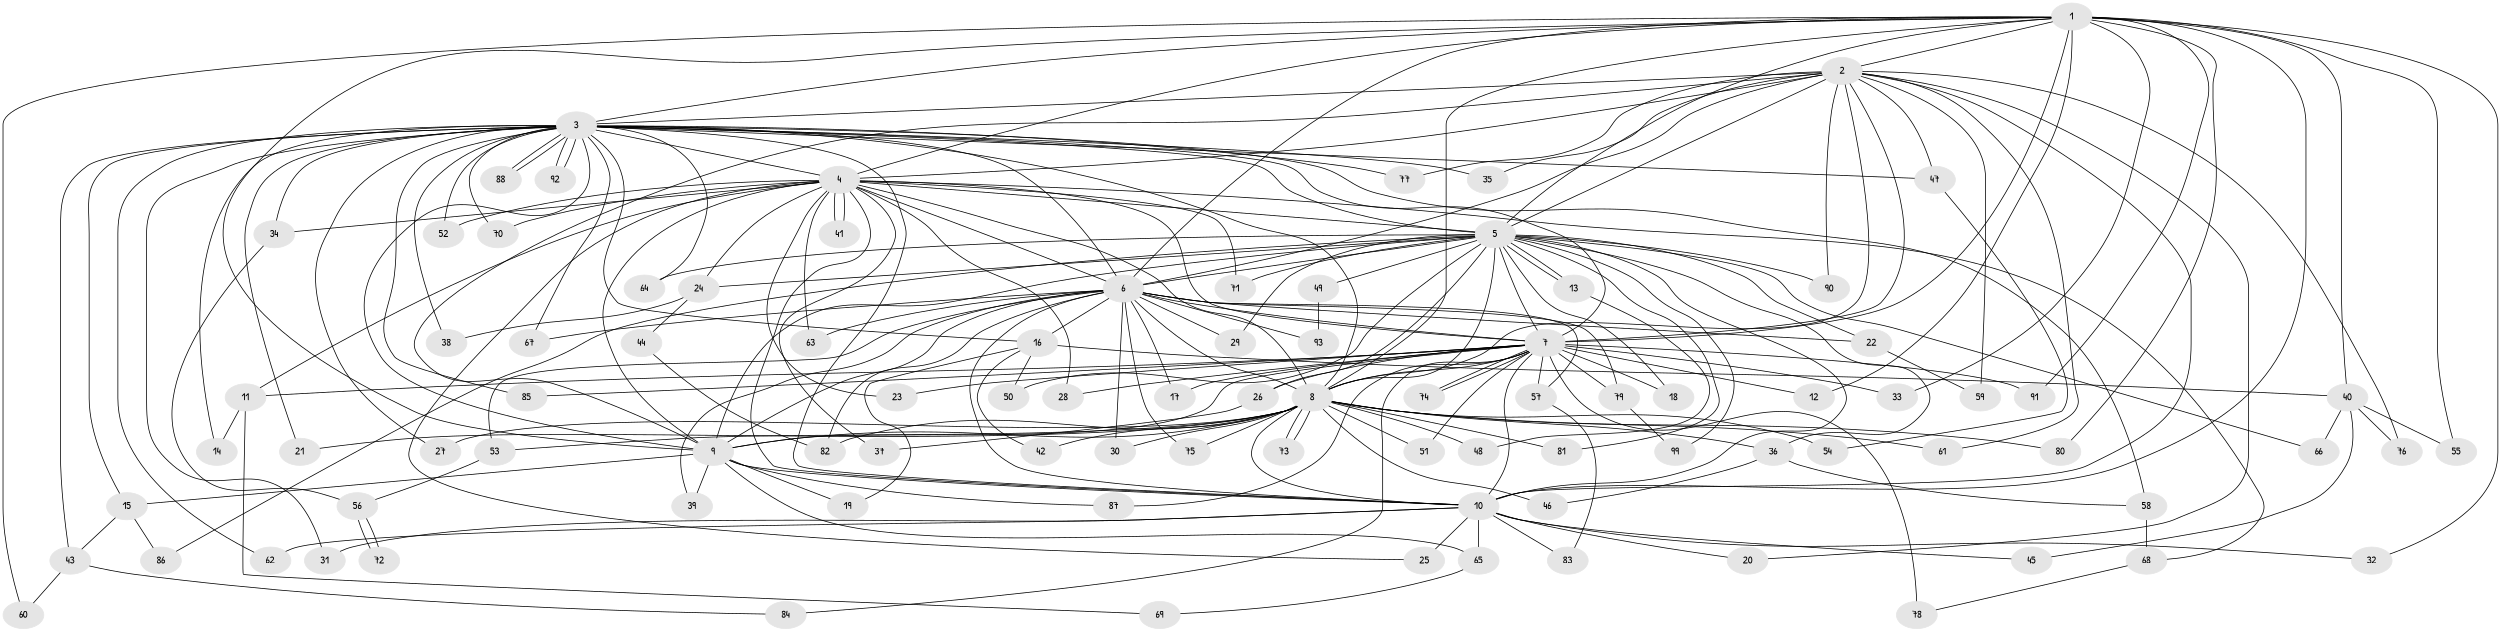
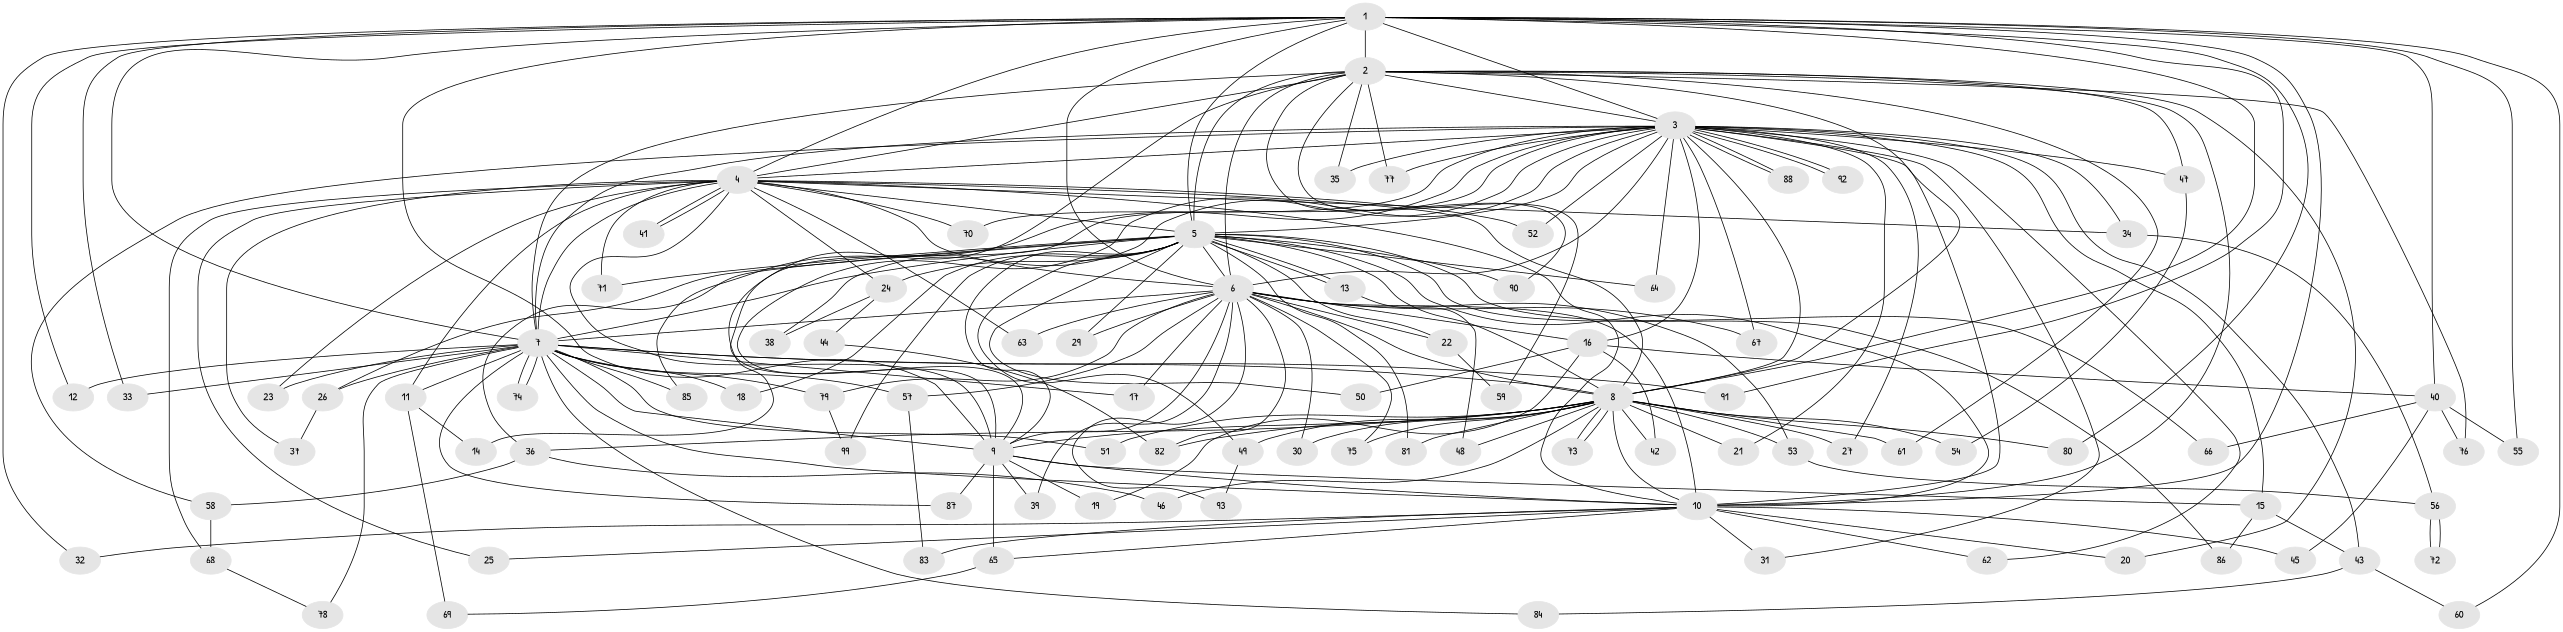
node "28": removed
edge "8" -- "49": added
